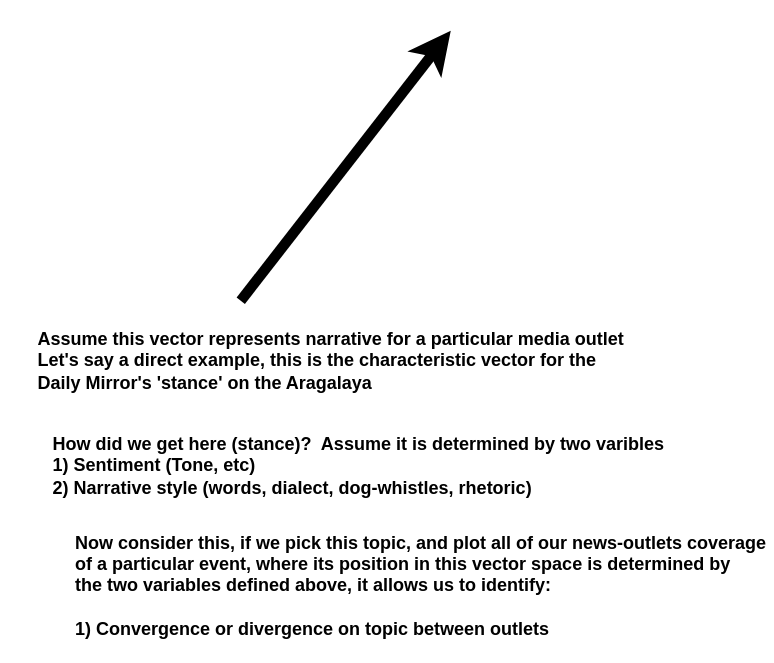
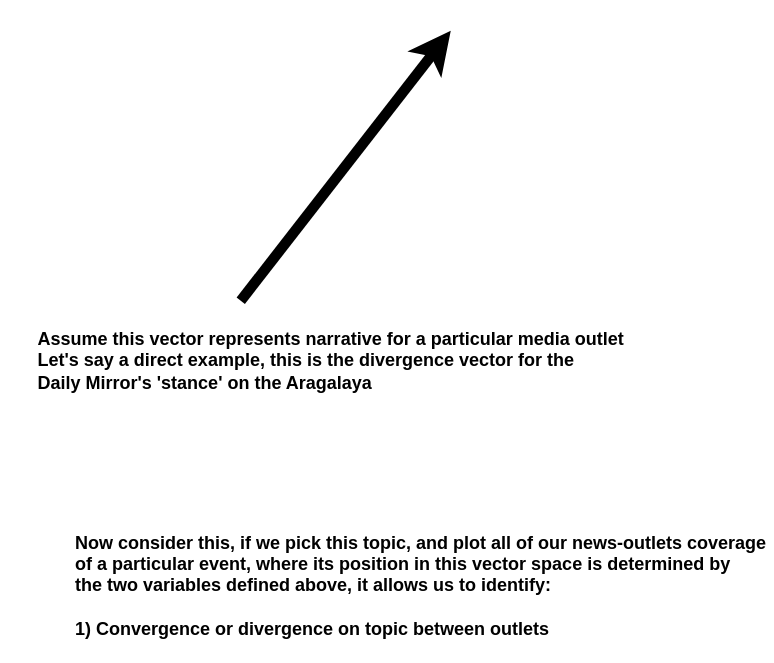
node "Assume this vector represents narrative for a particular media outlet Let's say a direct example, this is the characteristic vector for the Daily Mirror's 'stance' on the Aragalaya": label "Assume this vector represents narrative for a particular media outlet Let's say a direct example, this is the characteristic vector for the Daily Mirror's 'stance' on the Aragalaya" -> "Assume this vector represents narrative for a particular media outlet Let's say a direct example, this is the divergence vector for the Daily Mirror's 'stance' on the Aragalaya"
node "How did we get here (stance)? Assume it is determined by two varibles 1) Sentiment (Tone, etc) 2) Narrative style (words, dialect, dog-whistles, rhetoric)": removed
